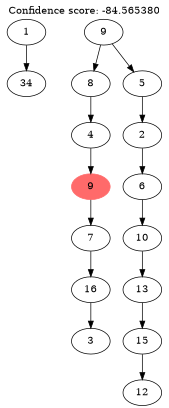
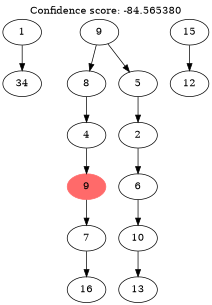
edge "13" -> "15": removed
node "3": removed
